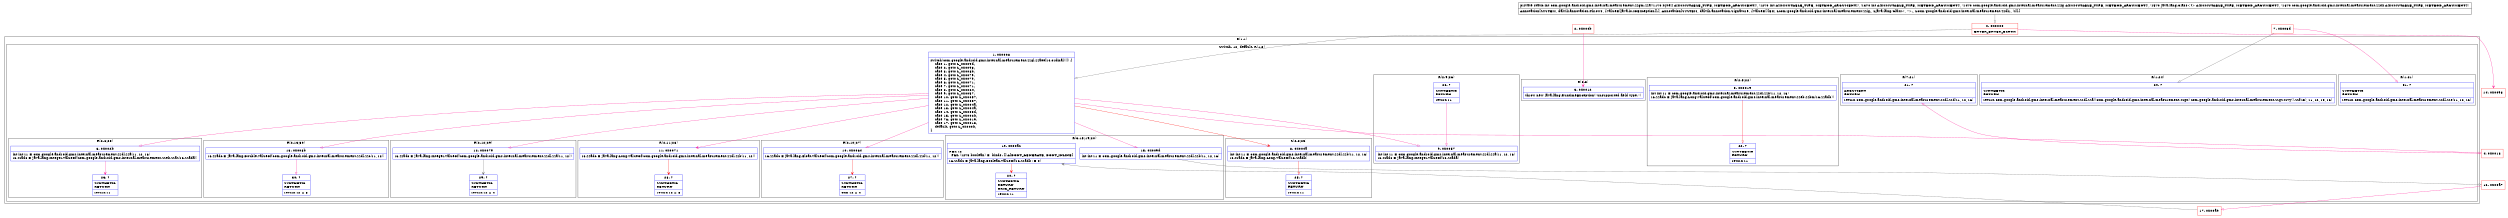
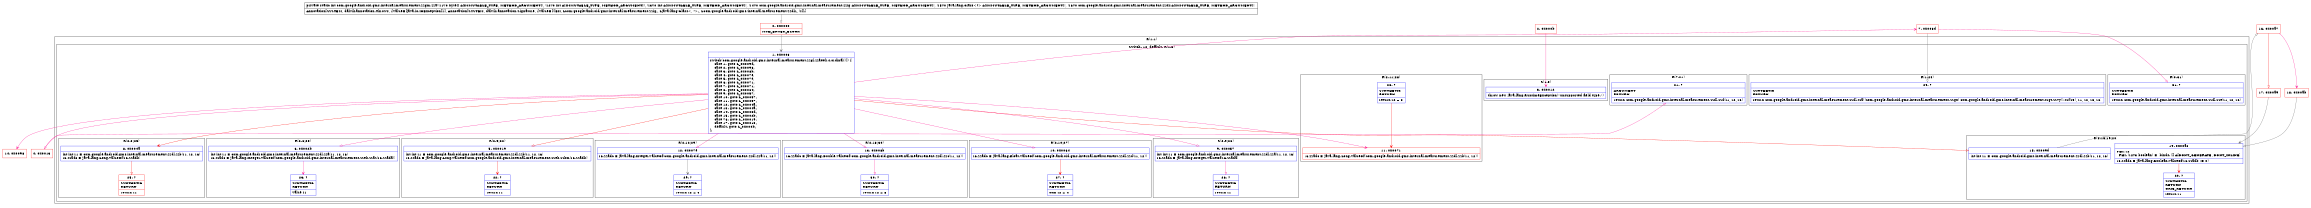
node "0: 0x0000": text "ENTER_ENTER_BLOCK" -> "MTH_ENTER_BLOCK"
edge "1: 0x0008" -> "7: 0x003d": added
edge "0: 0x0000" -> "1: 0x0008": arrowhead onormal -> vee
edge "0: 0x0000" -> "14: 0x0098": now "1: 0x0008" -> "14: 0x0098"
cluster "R(1:31)": label "R(1:31)" -> "R(0:31)"
cluster "R(8:3)": label "R(8:3)" -> "R(1:3)"
node "18: 0x00ab": added
edge "5: 0x0019" -> "22: ?": arrowhead onormal -> vee
edge "26: ?" -> "9: 0x0057": reversed
edge "1: 0x0008" -> "5: 0x0019": added
edge "1: 0x0008" -> "15: 0x009d": color deeppink -> red
node "11: 0x0071": color blue -> red
edge "11: 0x0071" -> "28: ?": reversed
node "25: ?": color blue -> red
node "23: ?": text "return r1" -> "value r1"
edge "16: 0x00a7" -> "17: 0x00a9": color deeppink -> red
